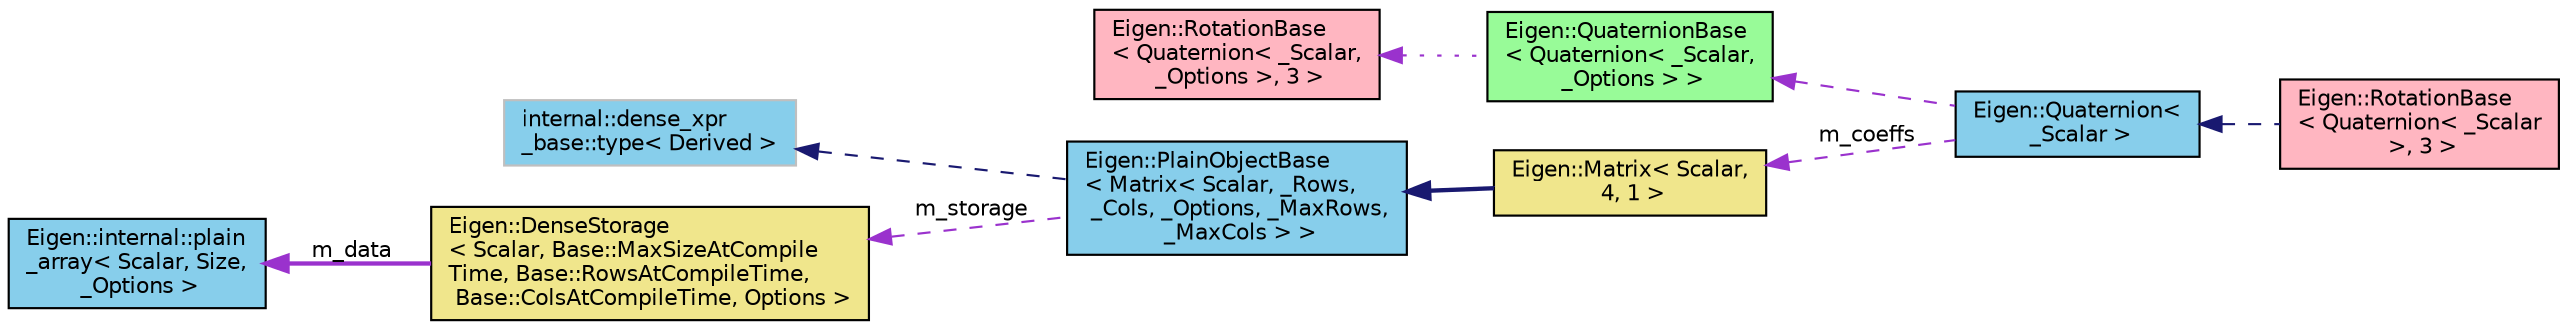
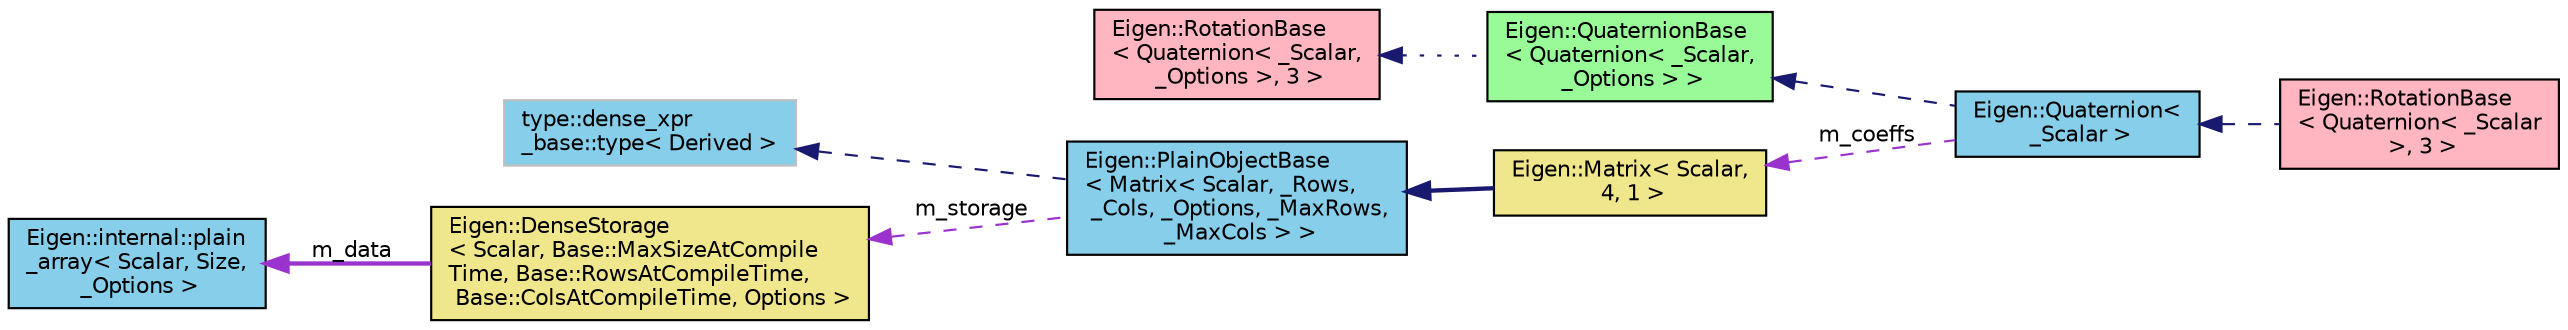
edge "Eigen::QuaternionBase < Quaternion< _Scalar, _Options > >" -> "Eigen::RotationBase < Quaternion< _Scalar, _Options >, 3 >": color darkorchid3 -> midnightblue
edge "Eigen::Quaternion< _Scalar >" -> "Eigen::QuaternionBase < Quaternion< _Scalar, _Options > >": color darkorchid3 -> midnightblue
node "internal::dense_xpr _base::type< Derived >": label "internal::dense_xpr _base::type< Derived >" -> "type::dense_xpr _base::type< Derived >"
